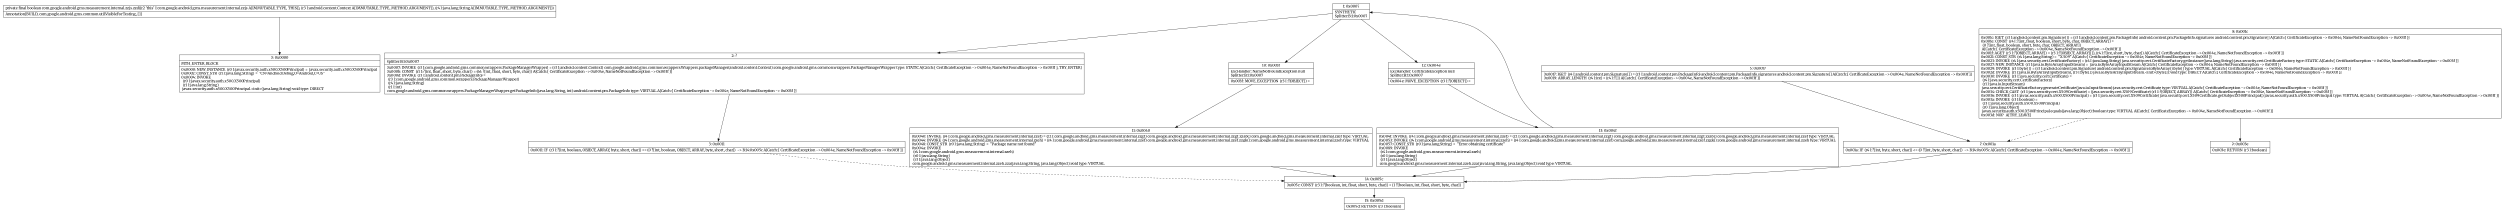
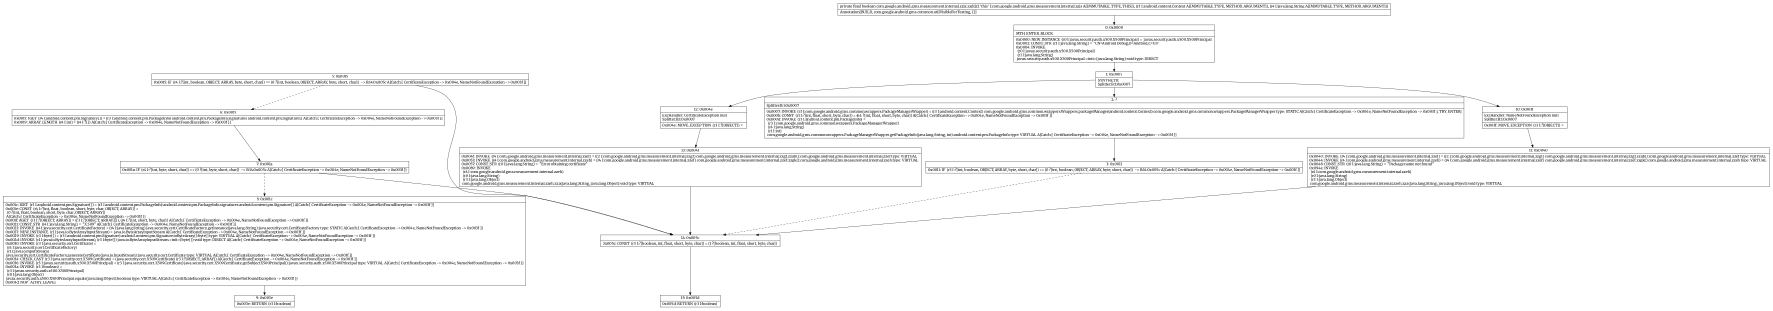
edge "13: 0x004f" -> "1: 0x0007": now "0: 0x0000" -> "1: 0x0007"
node "5: 0x0015": added
edge "8: 0x001c" -> "7: 0x001a": reversed
node "11: 0x0040": text "0x004a: INVOKE" -> "0x094a: INVOKE"
